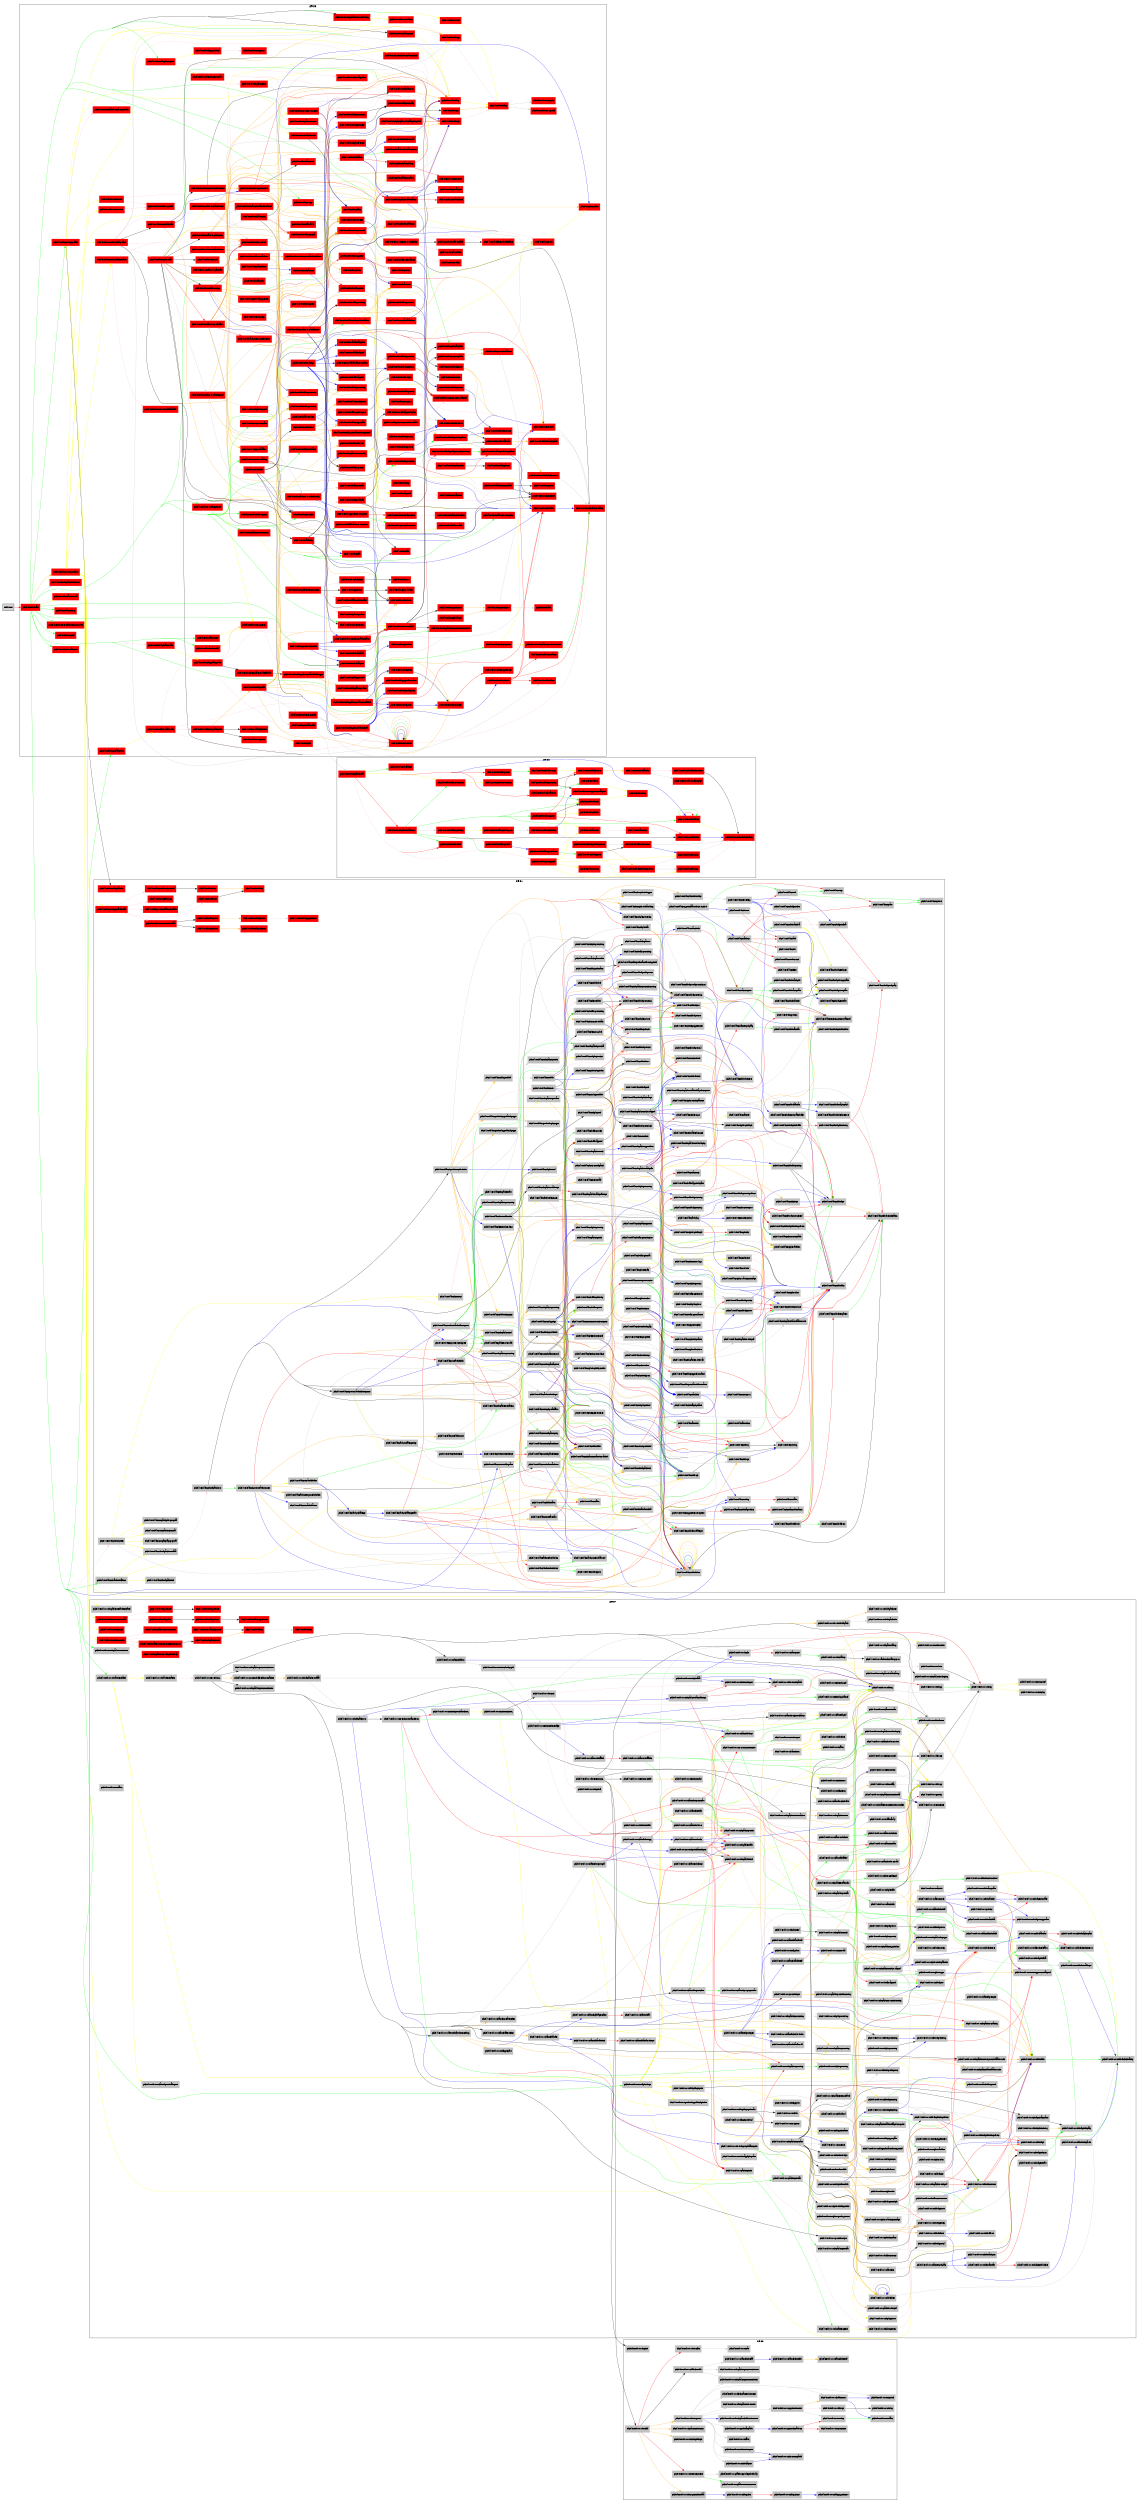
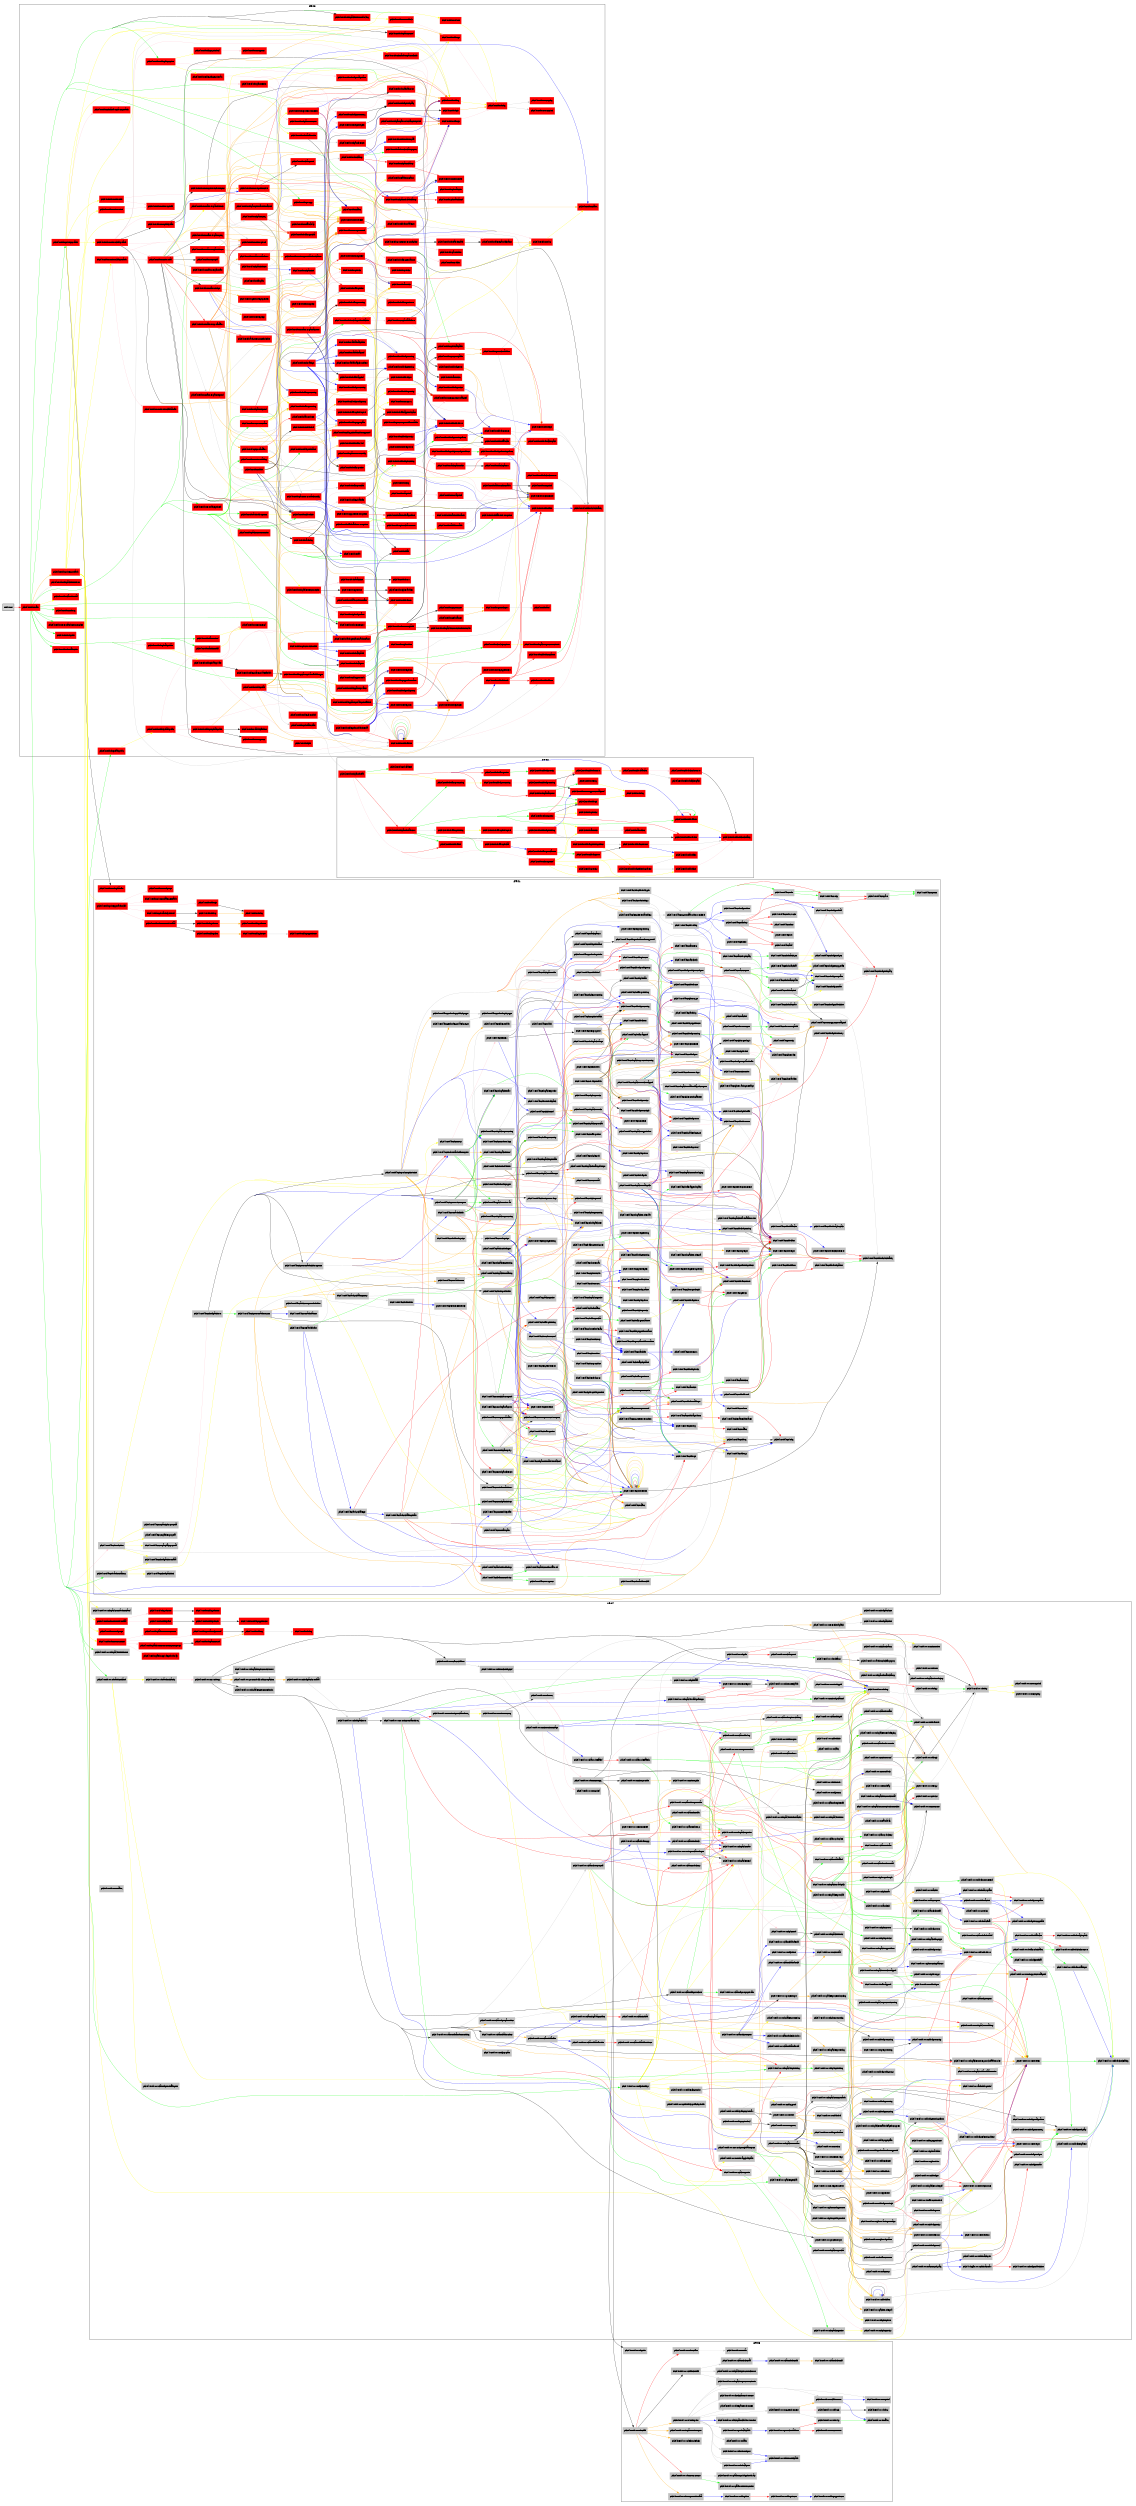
edge "pid2941_euid496_kbdint_alloc" -> "pid2941_euid496_sshbuf_init": reversed
node "pid2947_euid1001_ssh_hmac_start": label "pid2947_euid1001_ssh_hmac_start" -> "pid2947_keyfile1001_ssh_hmac_start"
